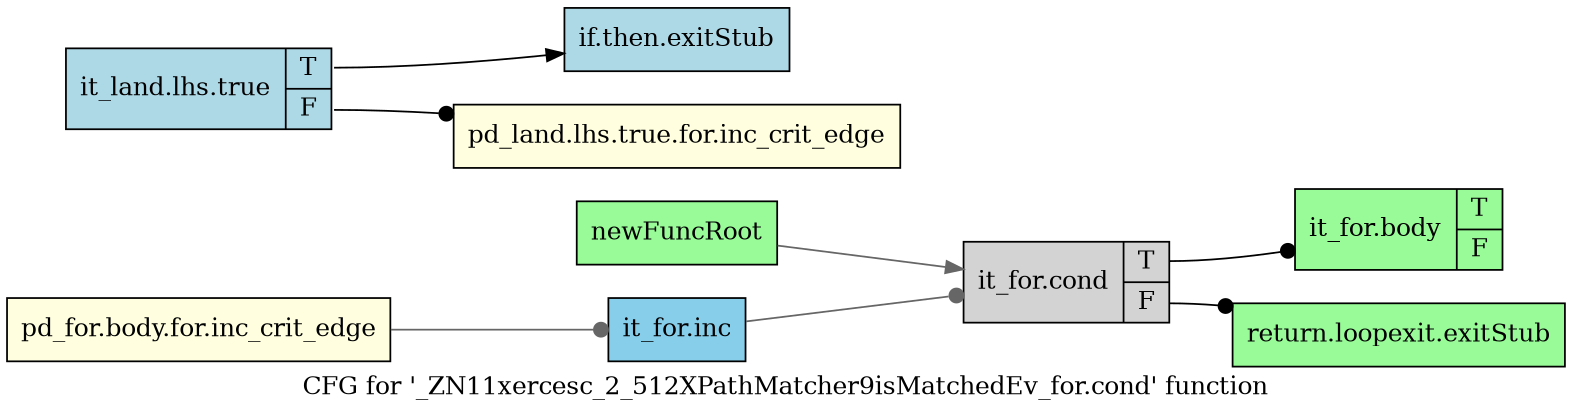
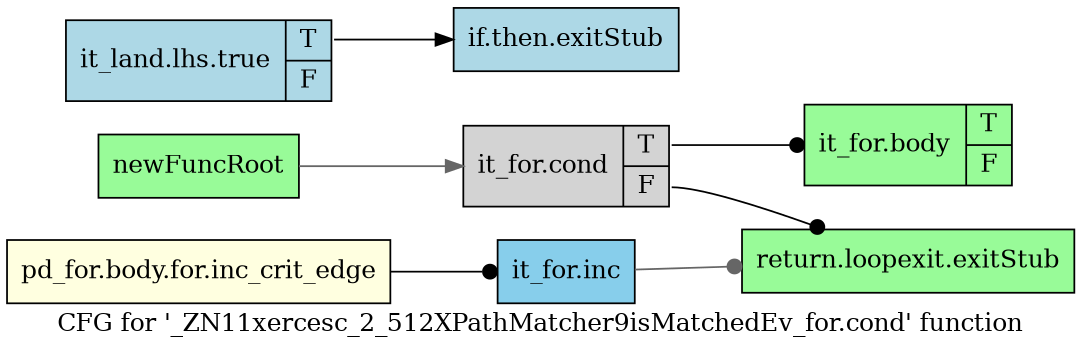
node "pd_land.lhs.true.for.inc_crit_edge": removed
edge "it_for.inc" -> "it_for.cond": now "it_for.inc" -> "return.loopexit.exitStub"
edge "pd_for.body.for.inc_crit_edge" -> "it_for.inc": color gray40 -> black
